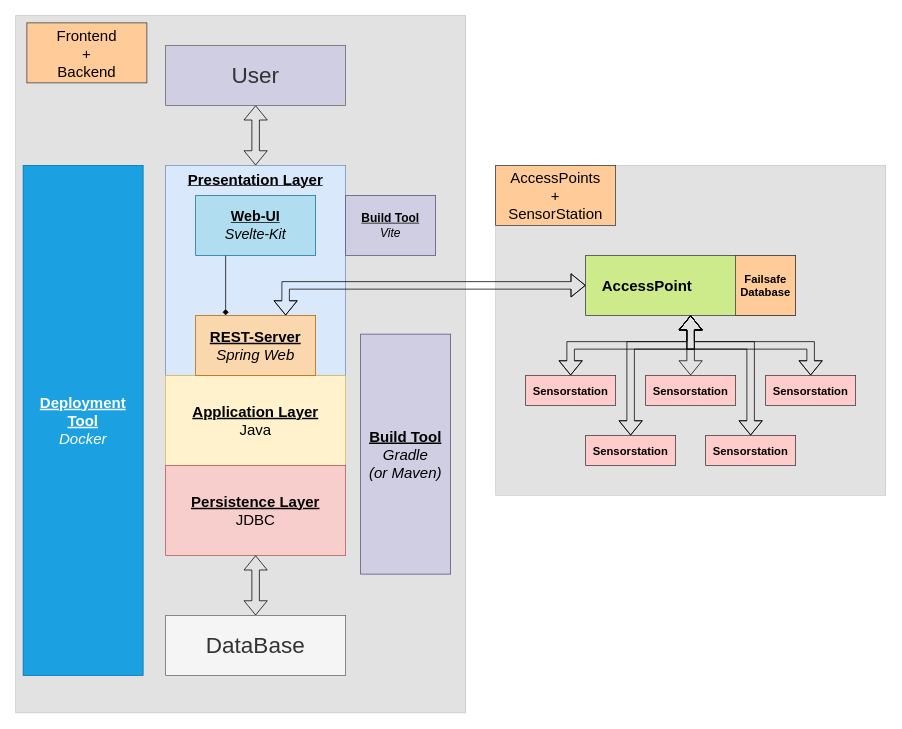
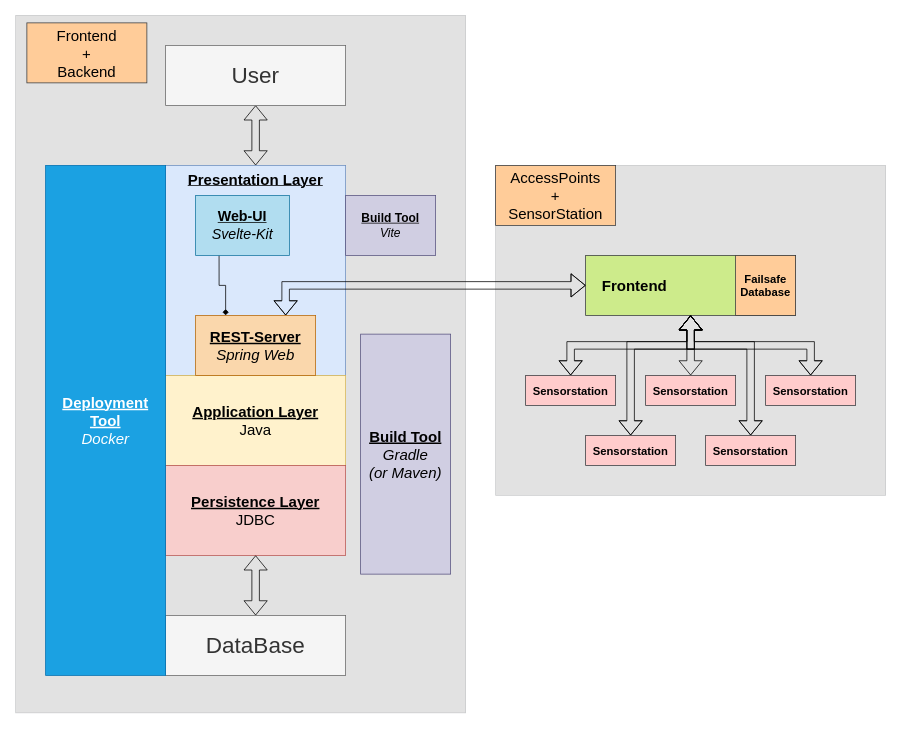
node "User": fillcolor #d0cee2 -> #f5f5f5
node "Web-UI Svelte-Kit": size 120x60 -> 94x60
node "AccessPoint": label "AccessPoint" -> "Frontend"
node "Deployment Tool Docker": moved (83, 420) -> (105, 420)
